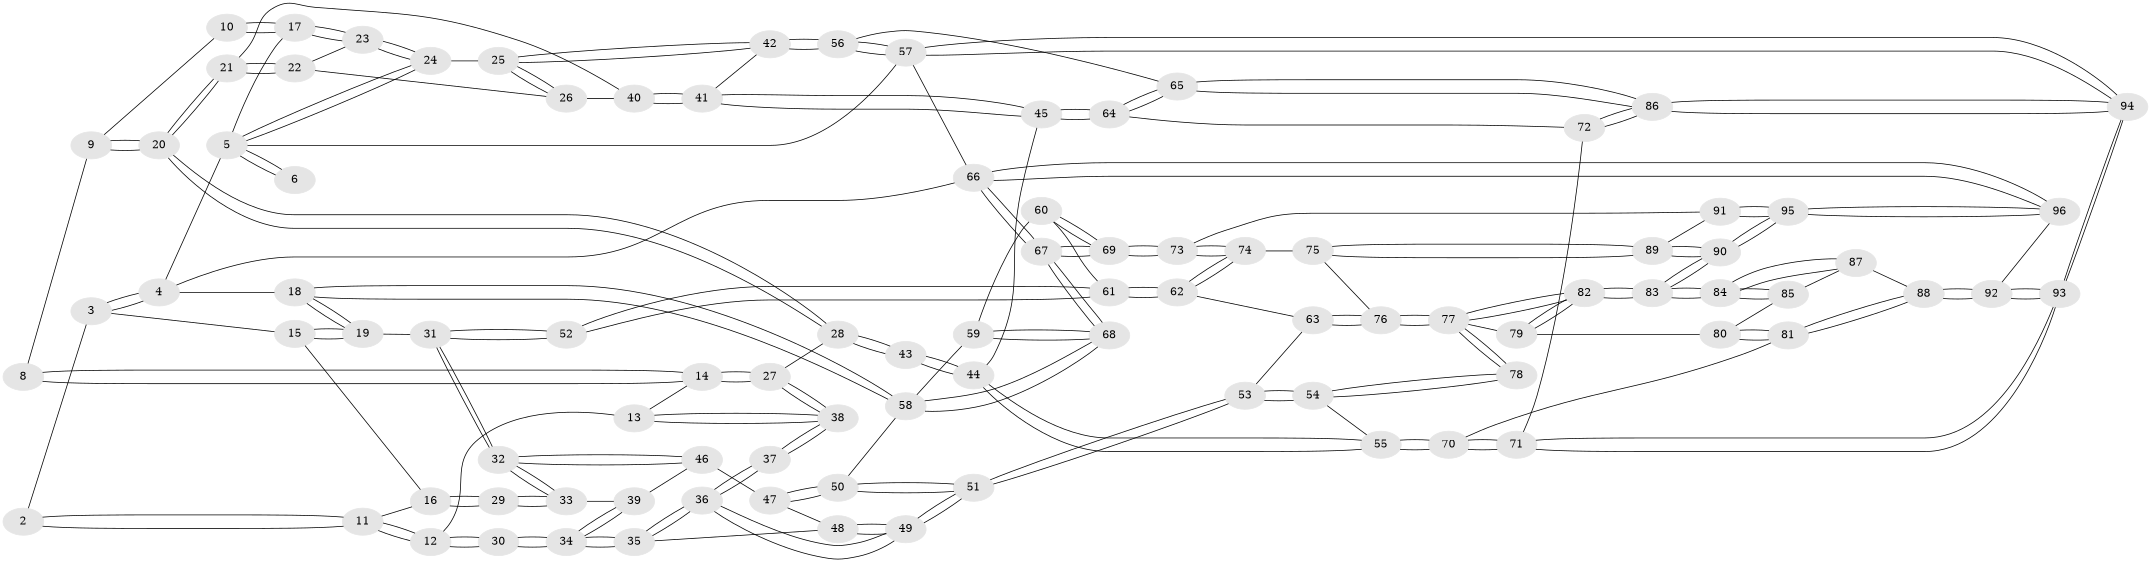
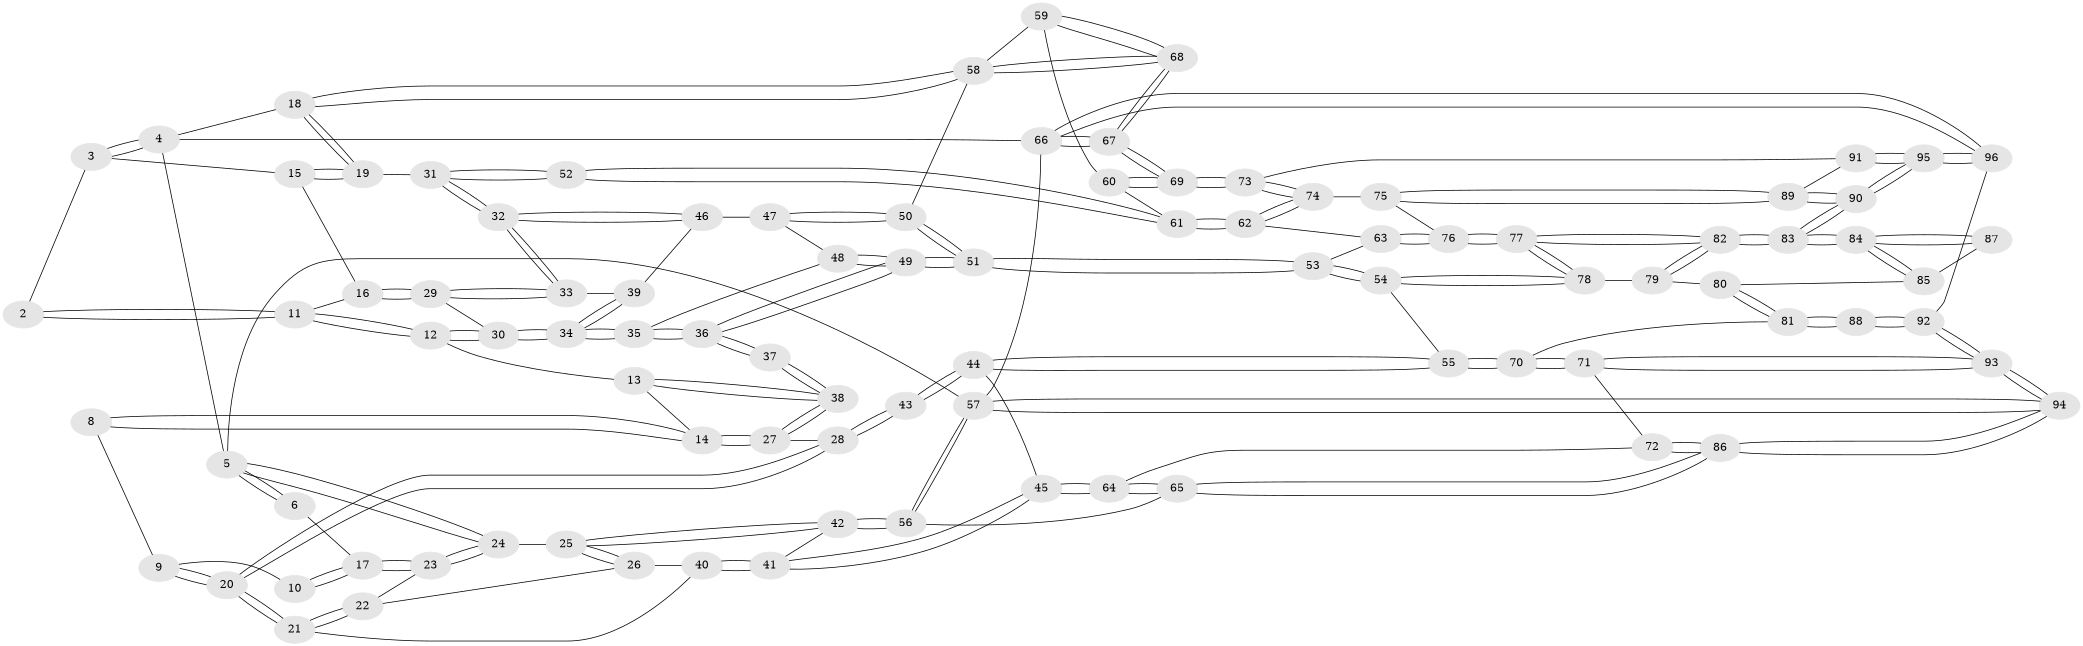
edge "17" -- "5": now "17" -- "6"
edge "87" -- "88": removed
edge "29" -- "30": added
edge "77" -- "79": now "78" -- "79"
